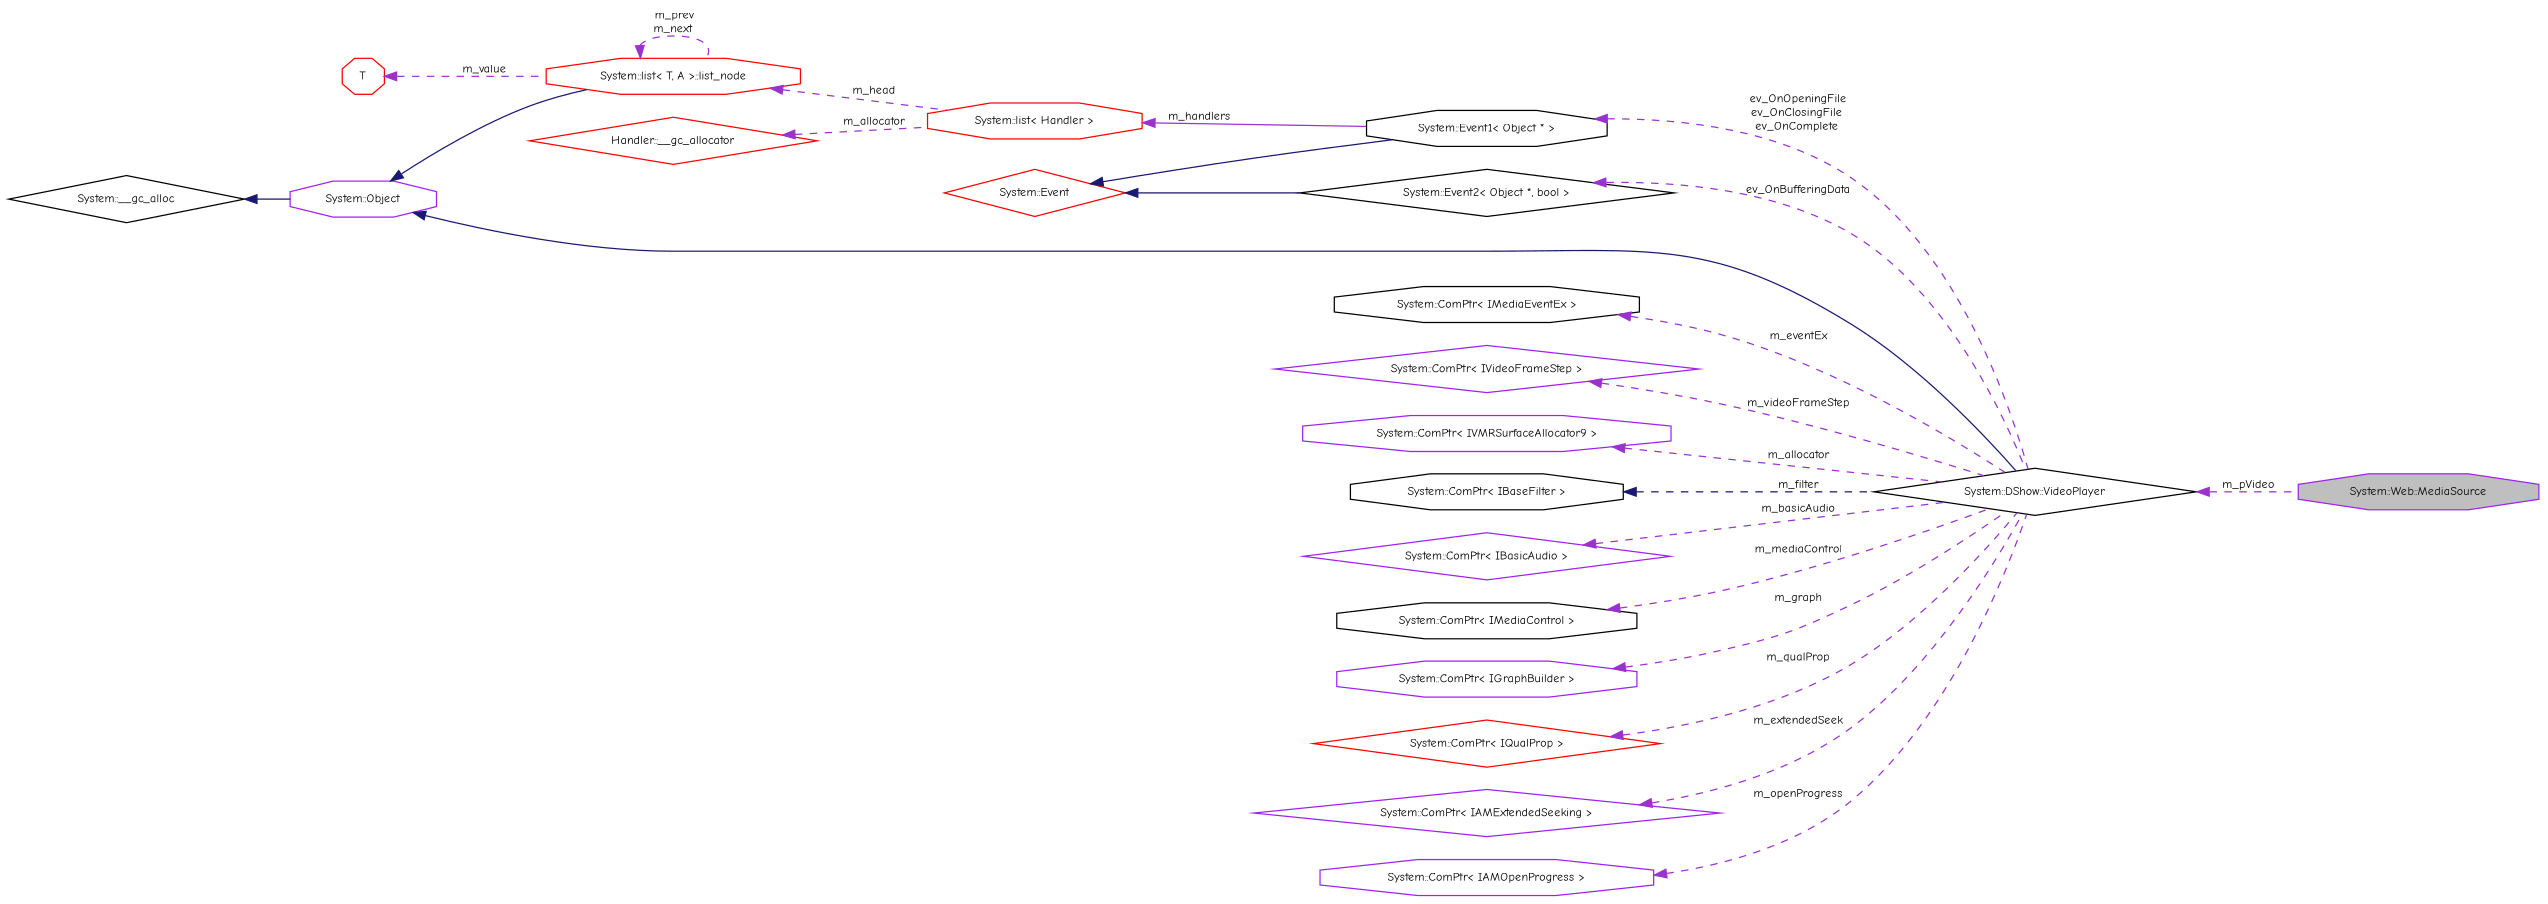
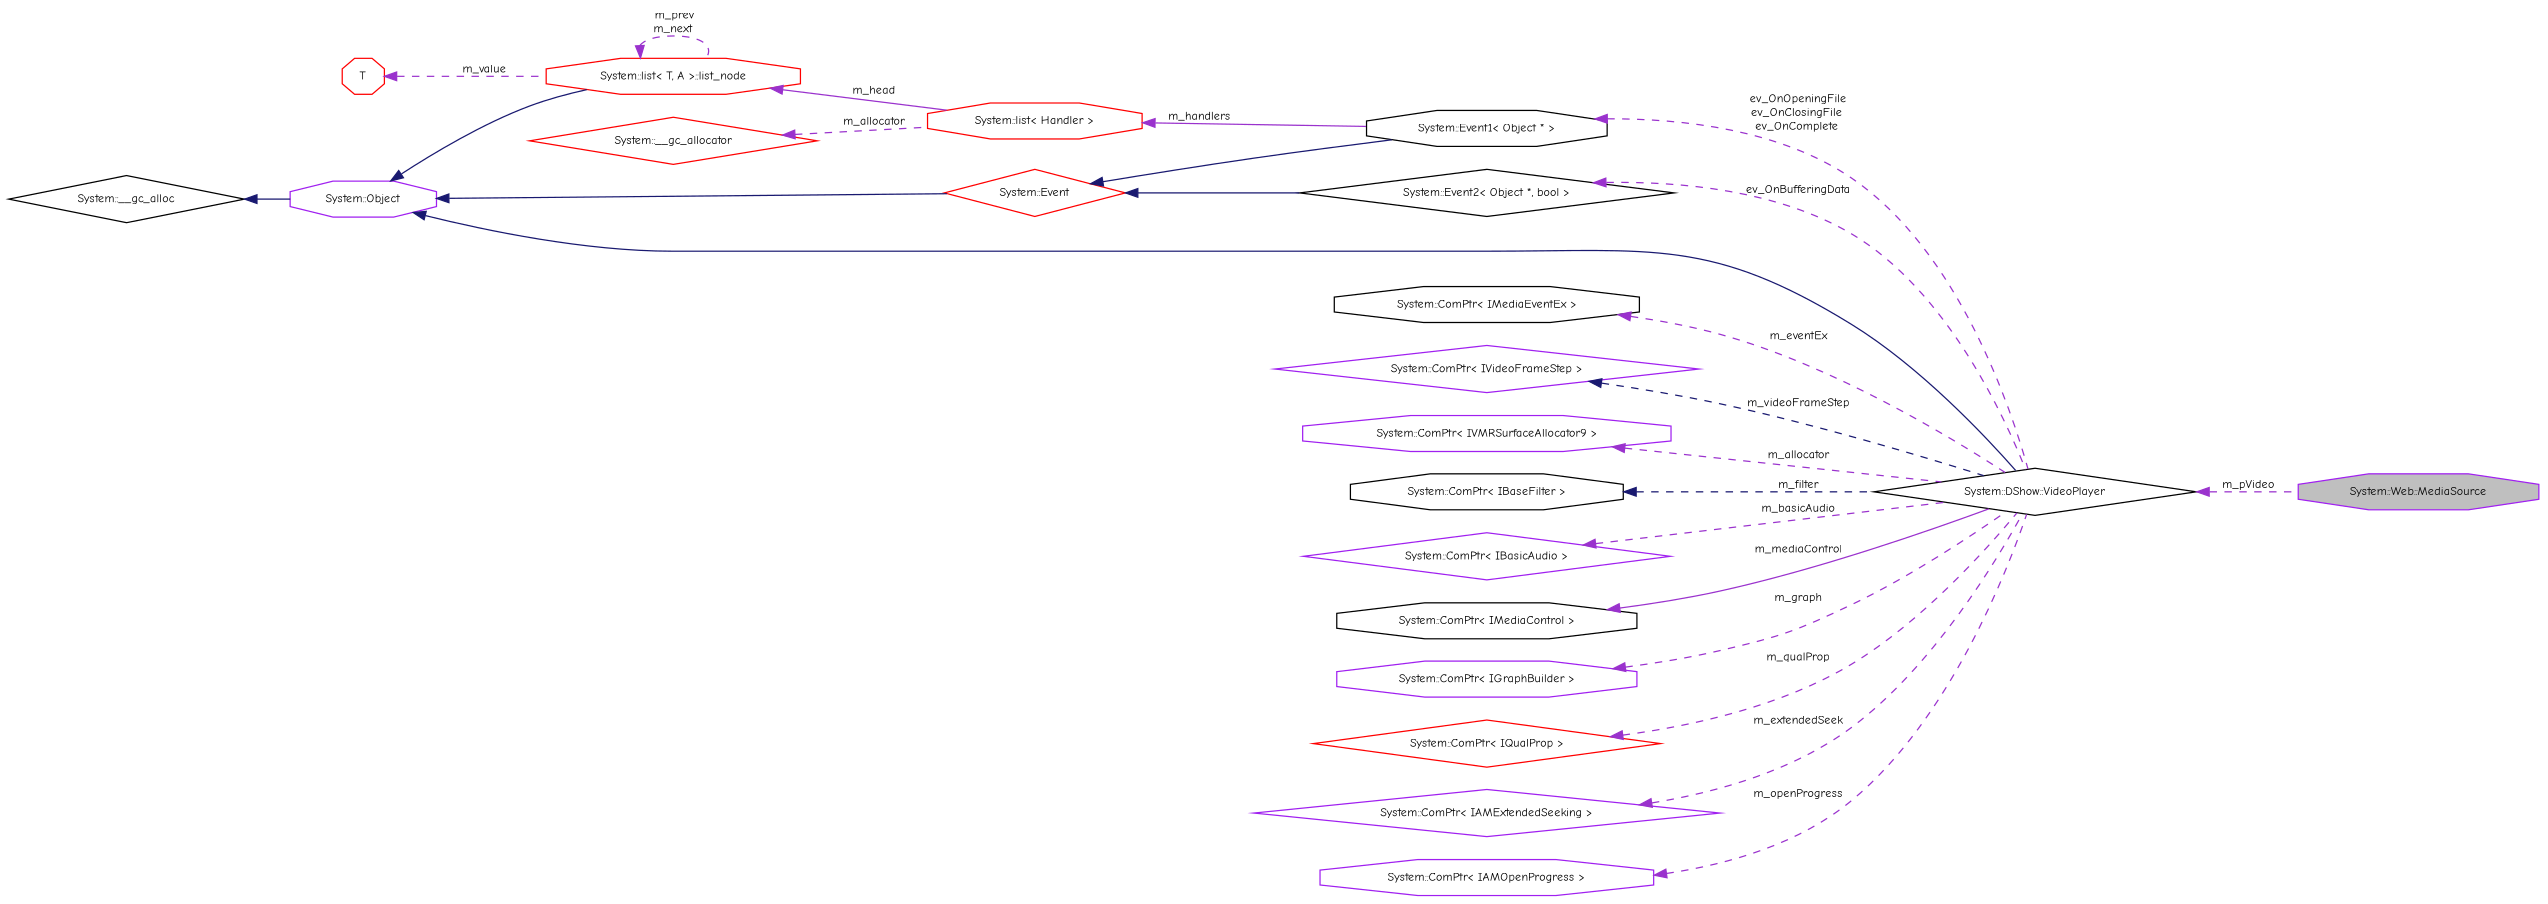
edge "System::list< Handler >" -> "System::list< T, A >::list_node": style dashed -> solid
node "Handler::__gc_allocator": label "Handler::__gc_allocator" -> "System::__gc_allocator"
edge "System::Event" -> "System::Object": added
edge "System::DShow::VideoPlayer" -> "System::ComPtr< IVideoFrameStep >": color darkorchid3 -> midnightblue
edge "System::DShow::VideoPlayer" -> "System::ComPtr< IMediaControl >": style dashed -> solid
